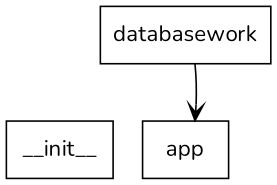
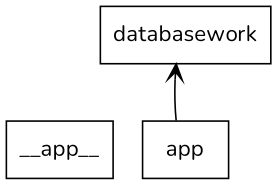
edge "databasework" -> "app": reversed
node "__init__": label "__init__" -> "__app__"
